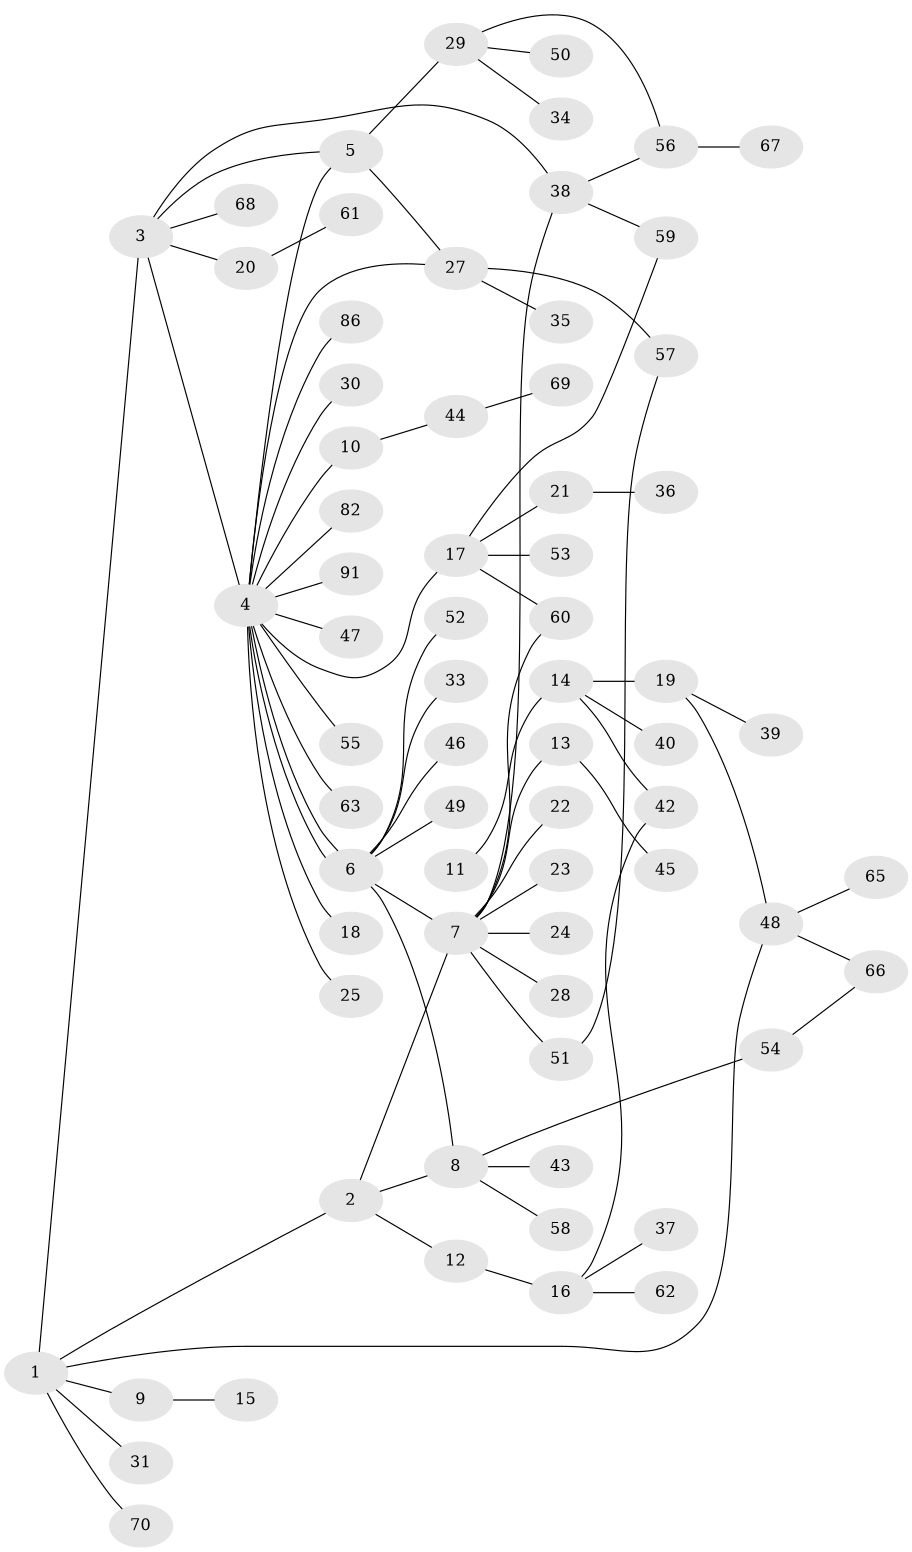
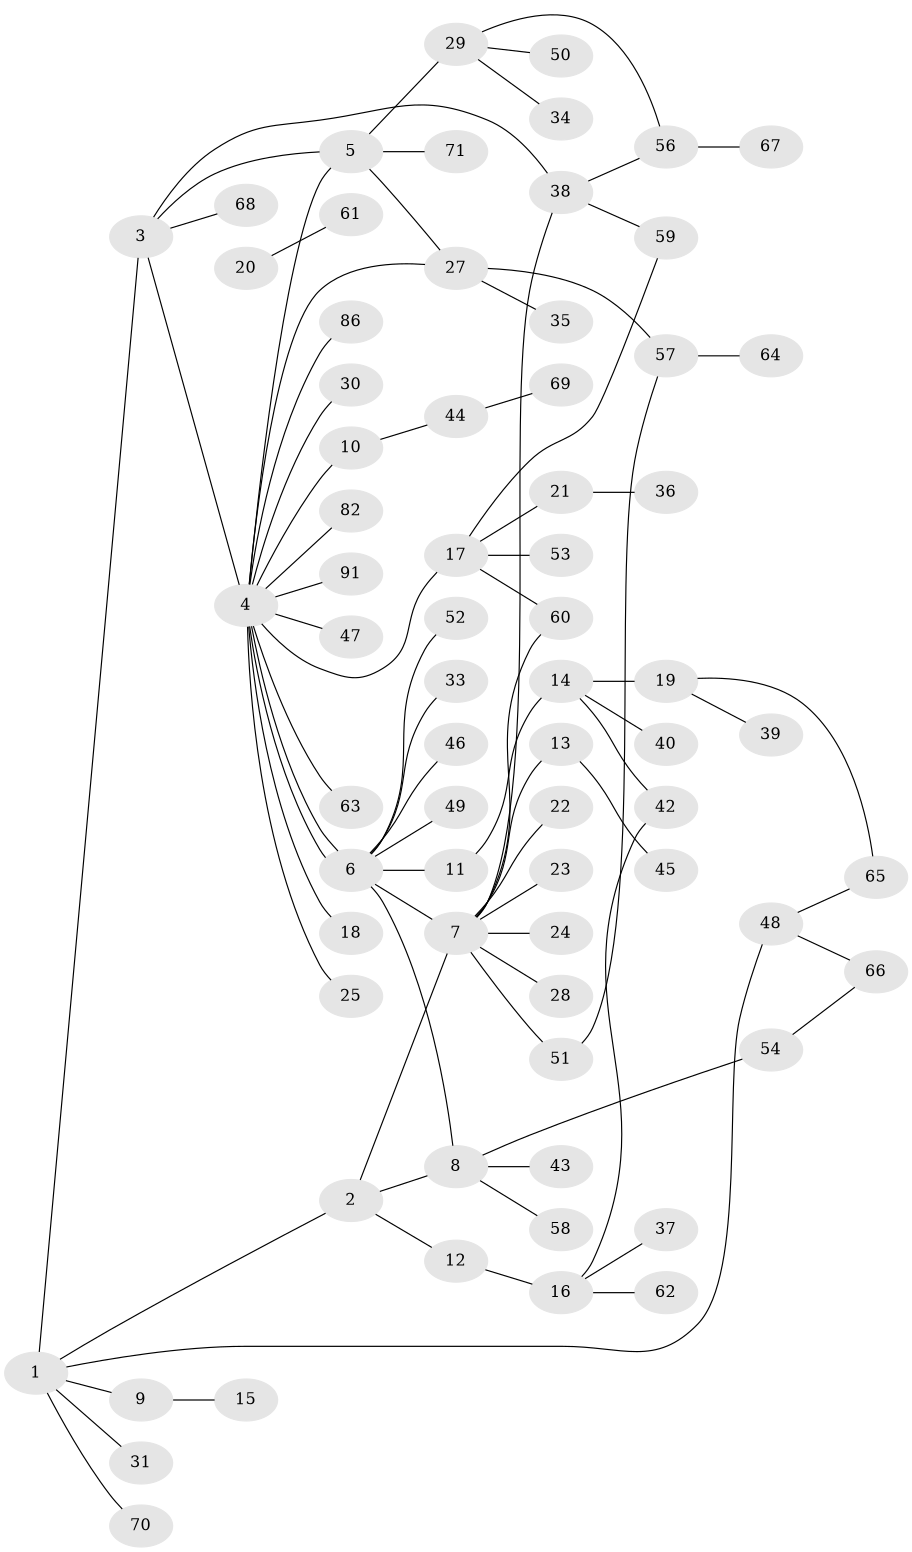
node "71": added
edge "3" -- "20": removed
node "64": added
node "55": removed
edge "19" -- "48": now "19" -- "65"
edge "6" -- "11": added
